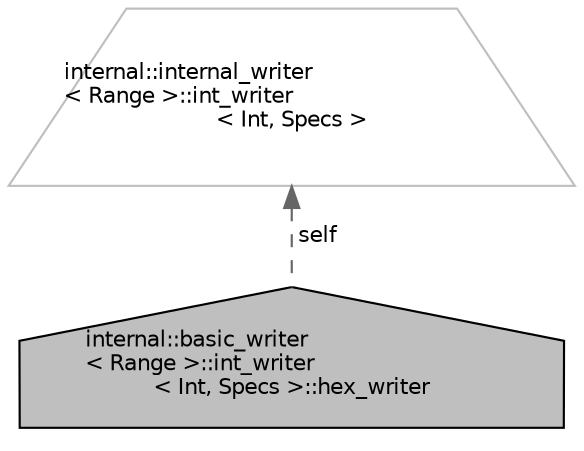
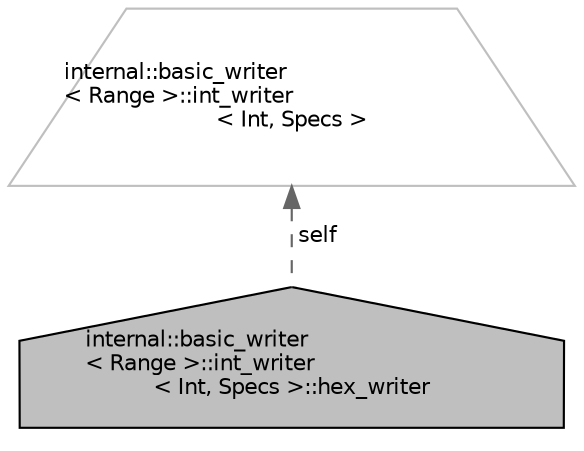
node "internal::internal_writer < Range >::int_writer < Int, Specs >": label "internal::internal_writer < Range >::int_writer < Int, Specs >" -> "internal::basic_writer < Range >::int_writer < Int, Specs >"
